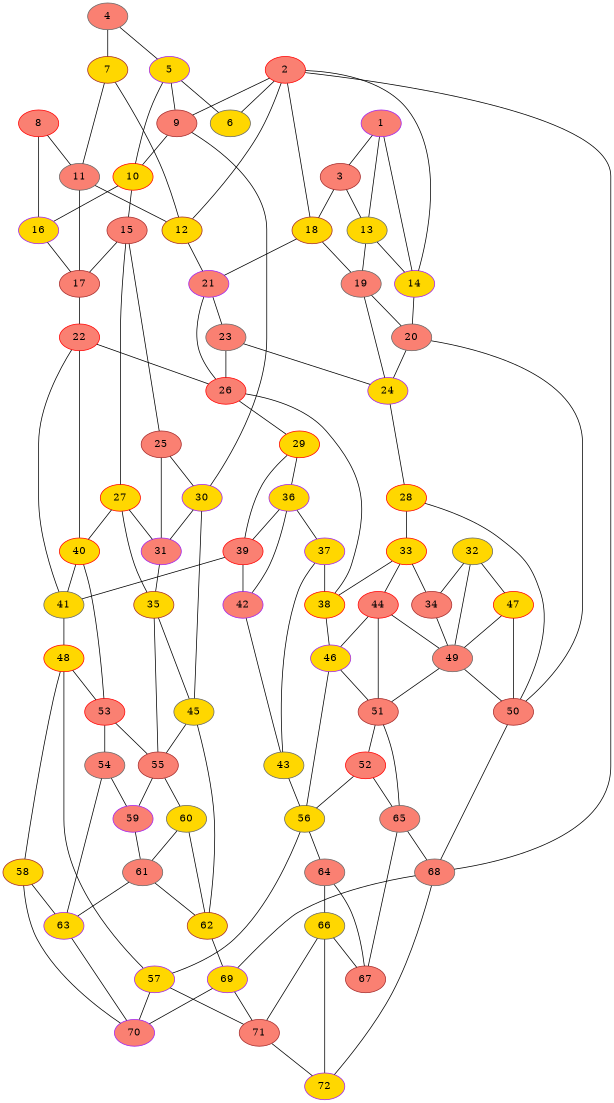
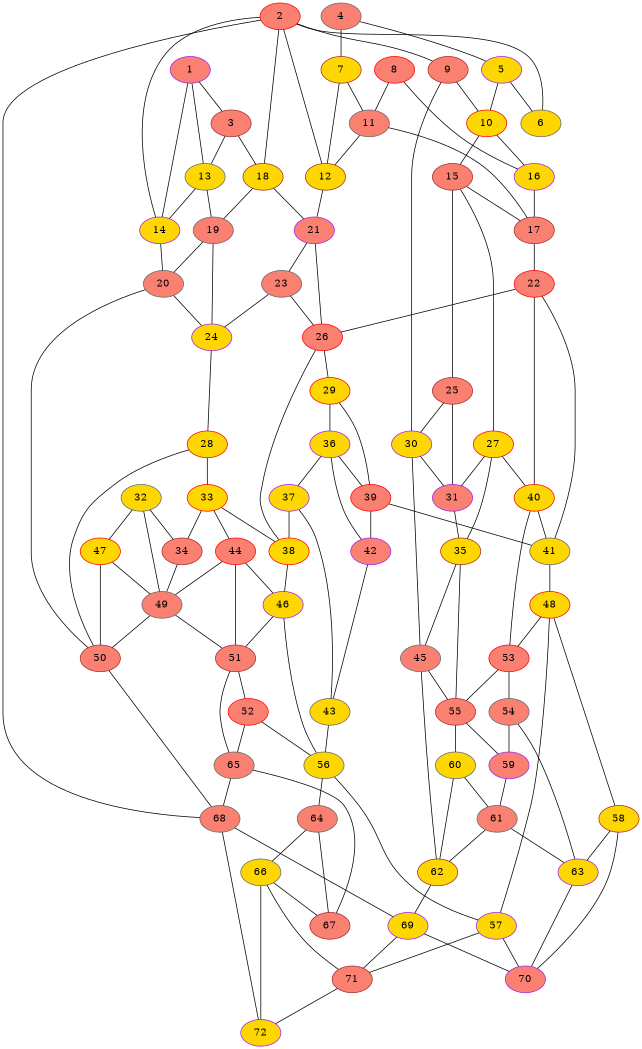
edge "5" -- "9": removed
node "45": fillcolor gold -> salmon
